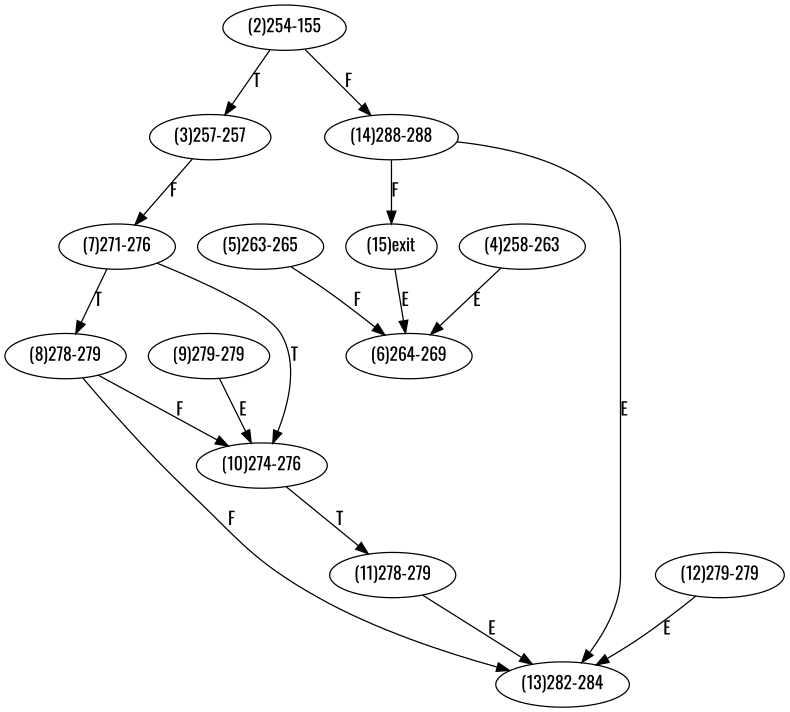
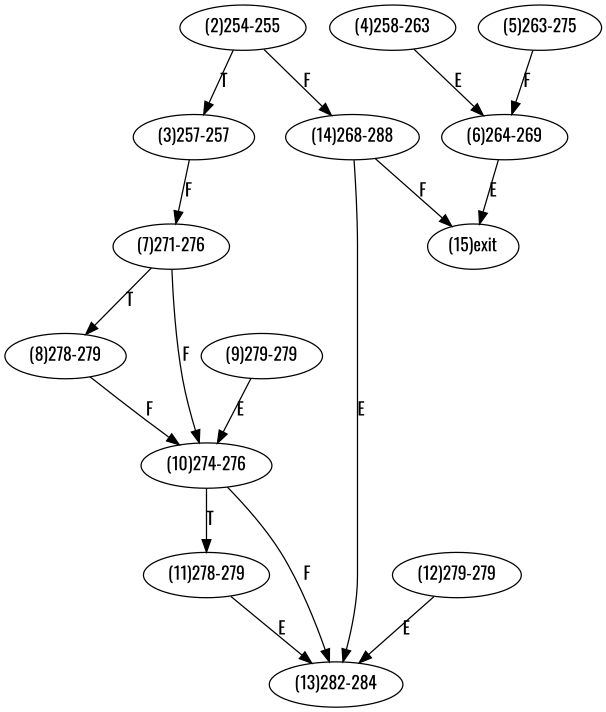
node "(2)254-155": label "(2)254-155" -> "(2)254-255"
node "(14)288-288": label "(14)288-288" -> "(14)268-288"
node "(5)263-265": label "(5)263-265" -> "(5)263-275"
edge "(15)exit" -> "(6)264-269": reversed
edge "(7)271-276" -> "(10)274-276": label "T" -> "F"
edge "(8)278-279" -> "(13)282-284": now "(10)274-276" -> "(13)282-284"
